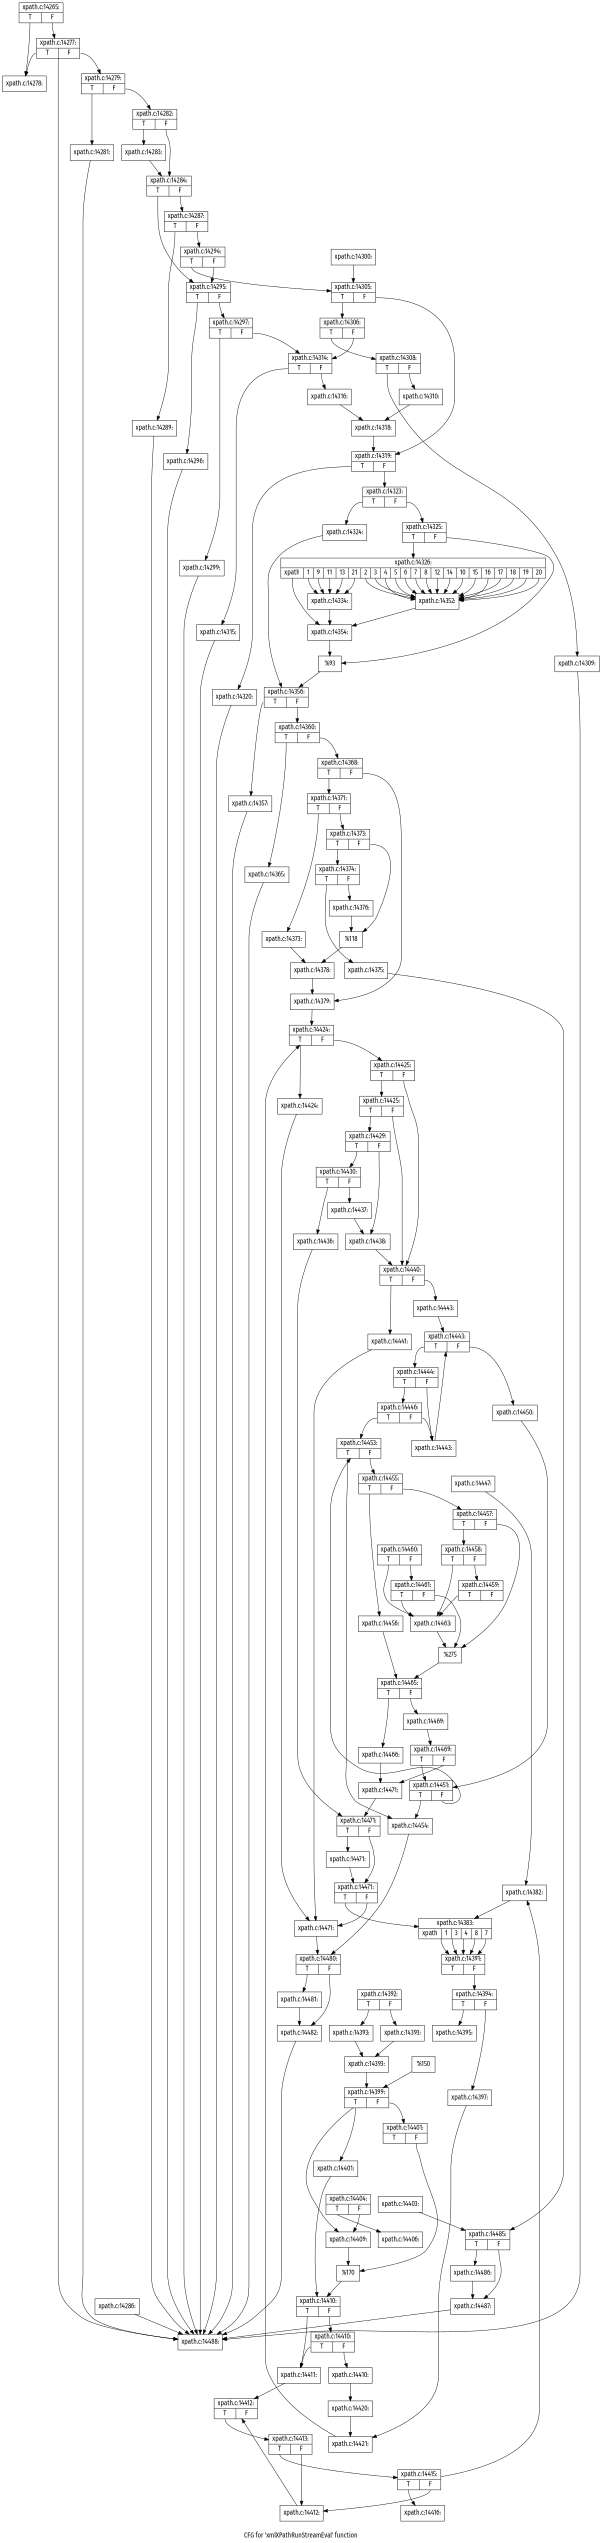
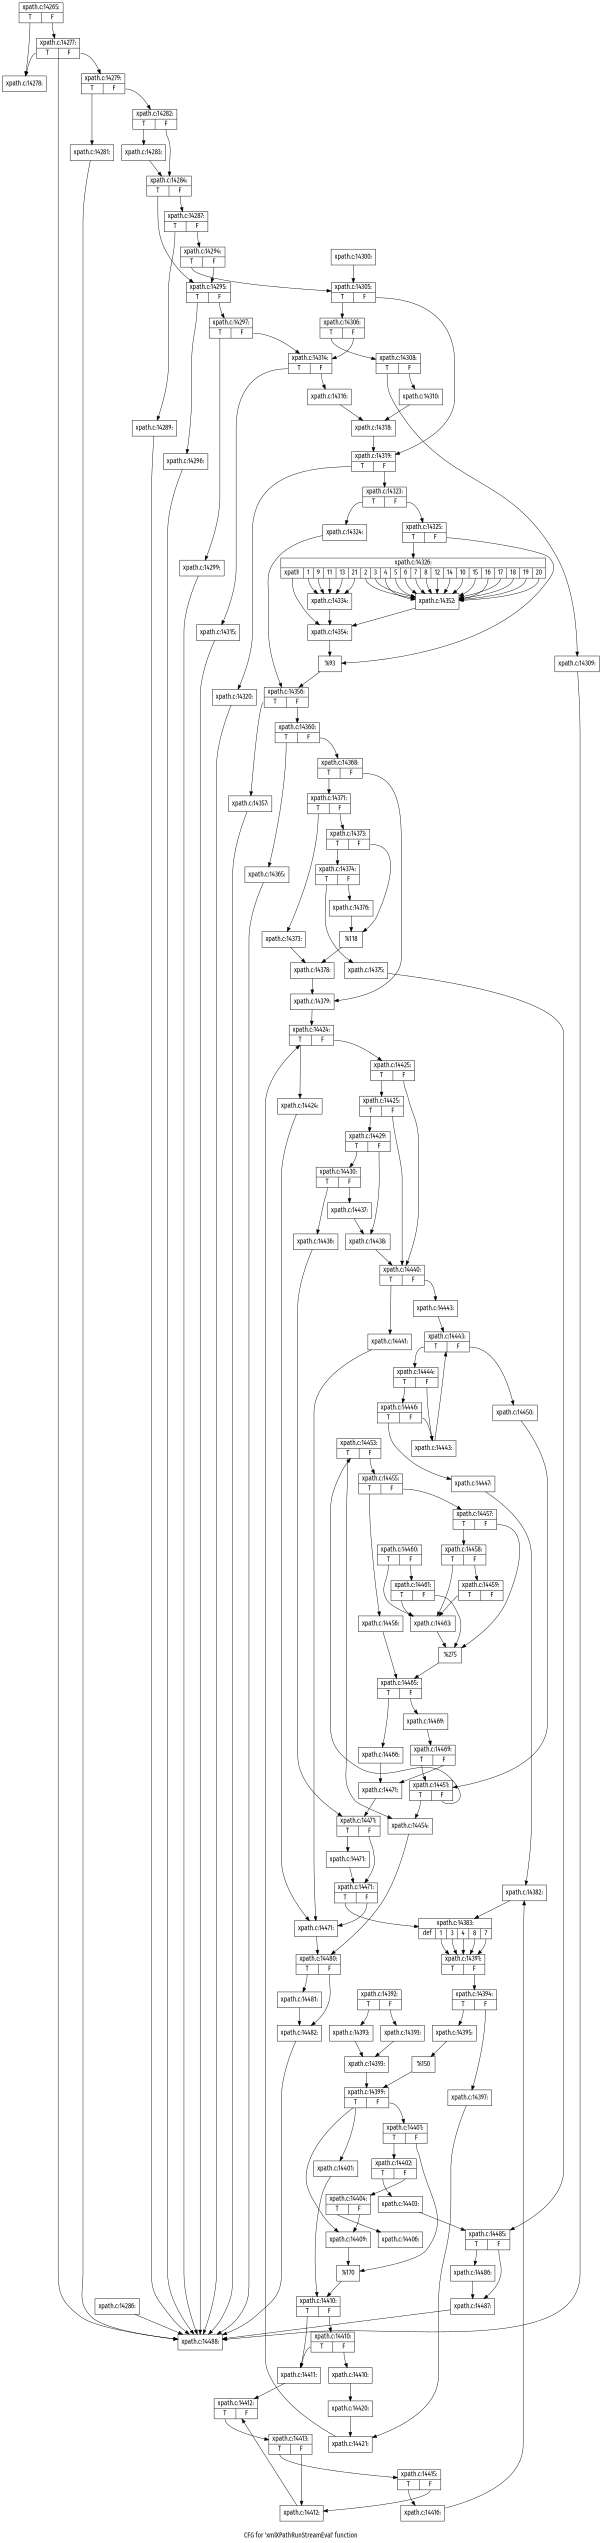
edge "xpath.c:14446:" -> "xpath.c:14453:": now "xpath.c:14446:" -> "xpath.c:14447:"
node "xpath.c:14383:": text "xpath" -> "def"
edge "xpath.c:14395:" -> "%150": added
node "xpath.c:14402:": added
edge "xpath.c:14415:" -> "xpath.c:14382:": now "xpath.c:14416:" -> "xpath.c:14382:"
